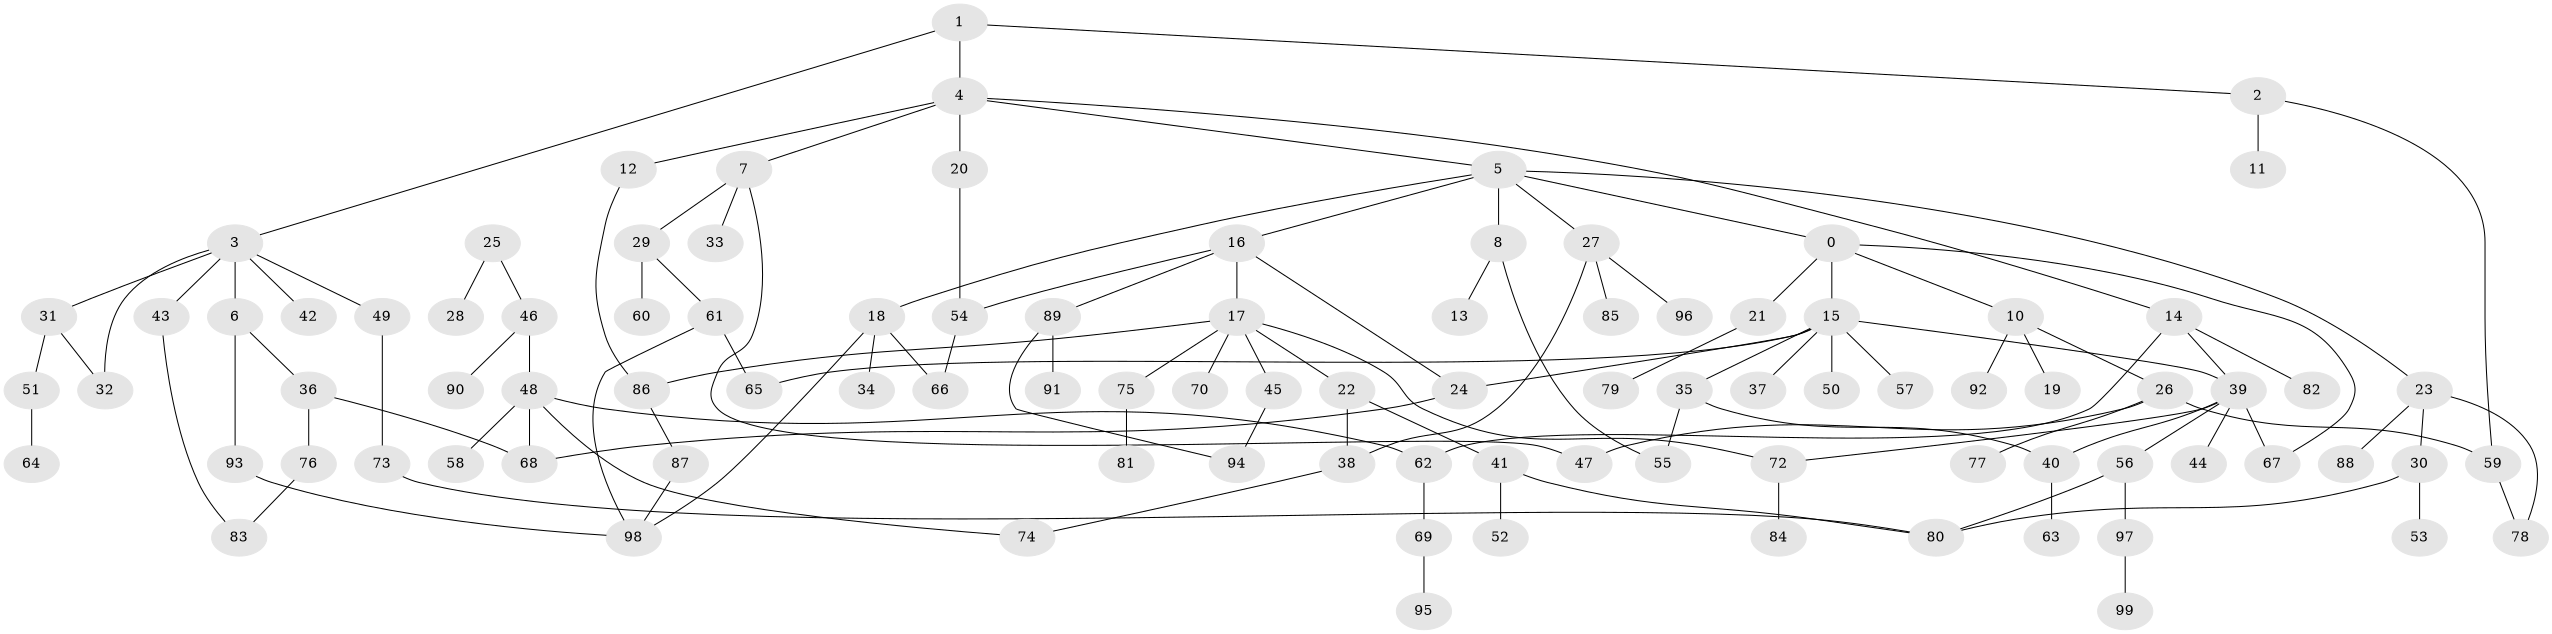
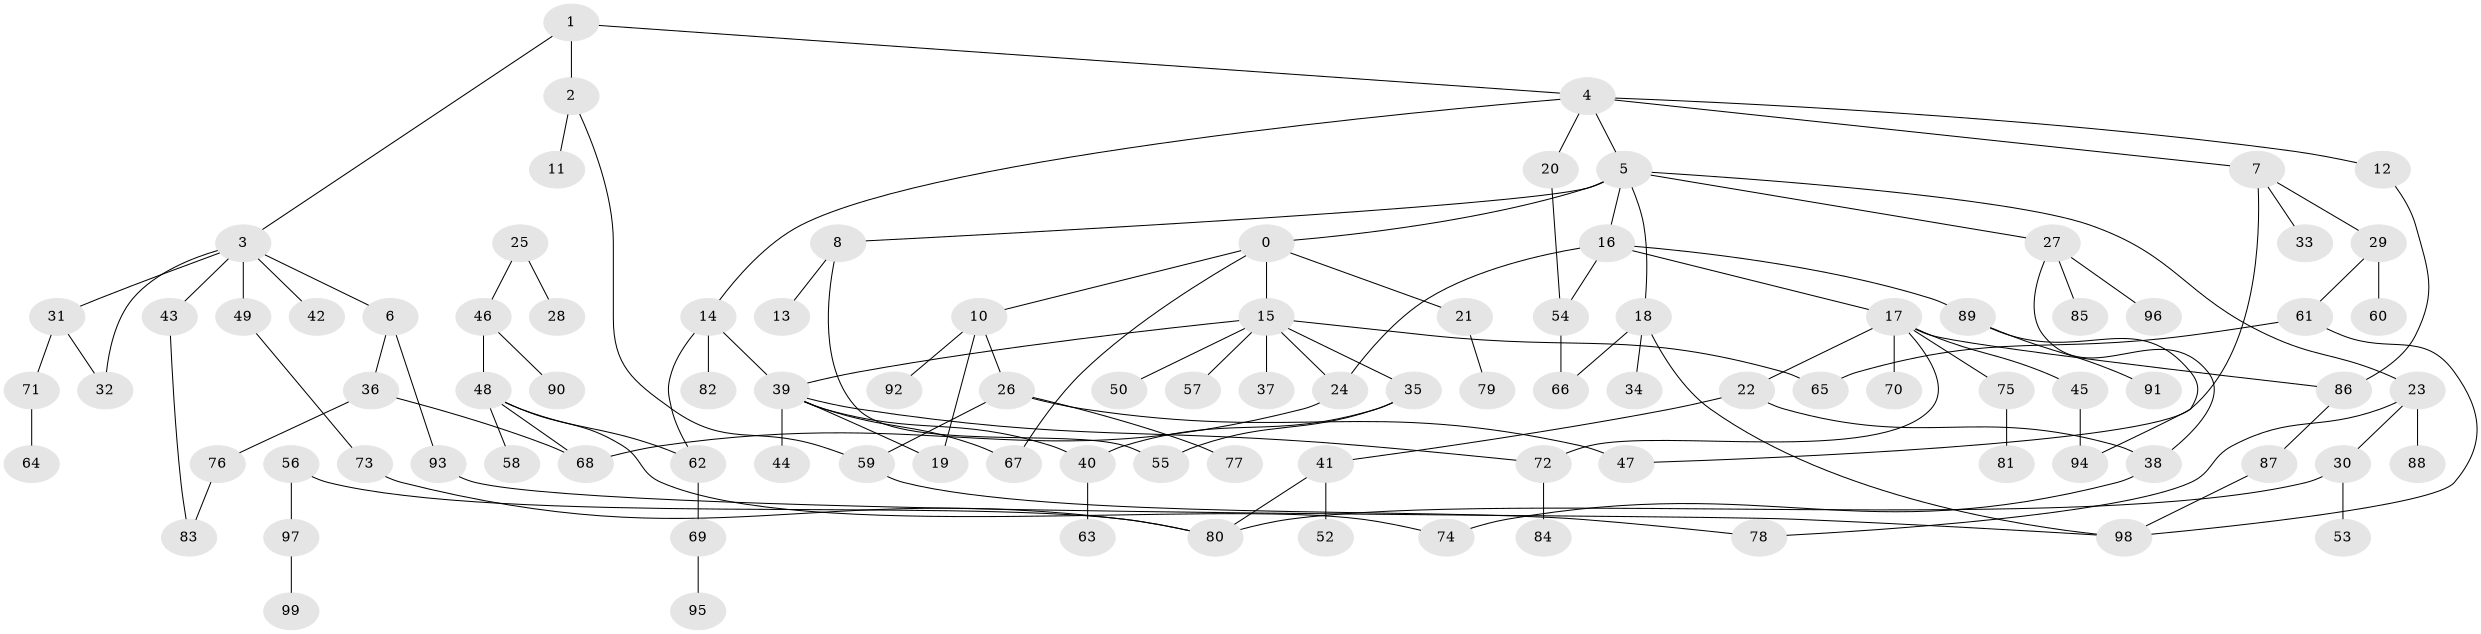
node "51": label "51" -> "71"
edge "39" -- "56": now "39" -- "19"
